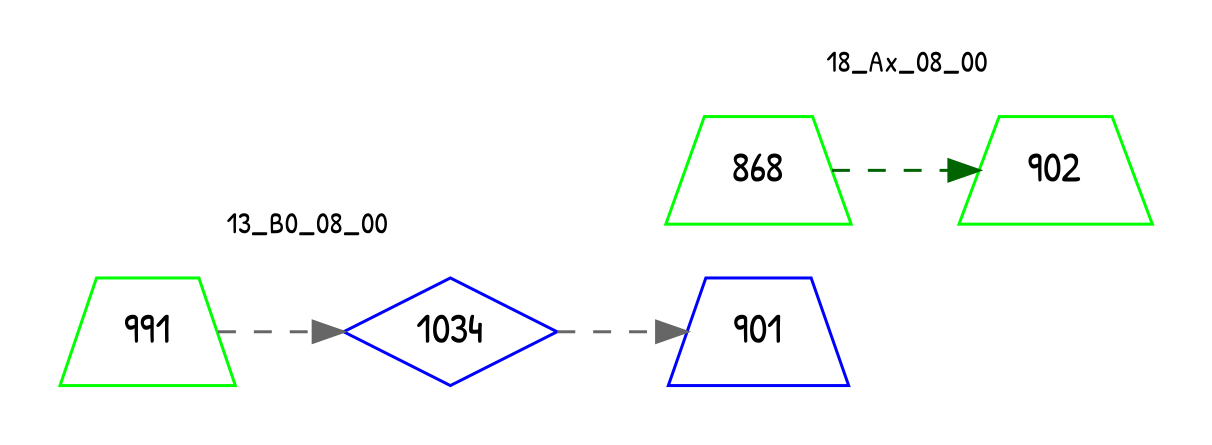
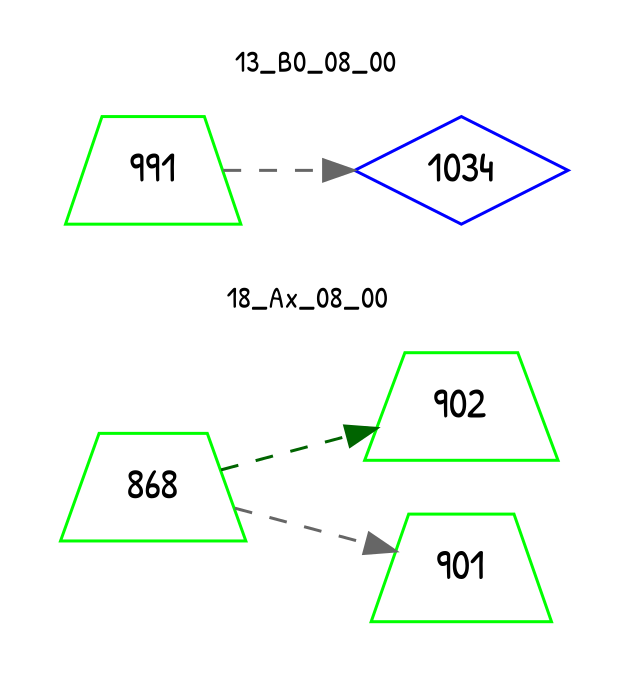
edge "1034" -> "901": now "868" -> "901"
node "901": color blue -> green
